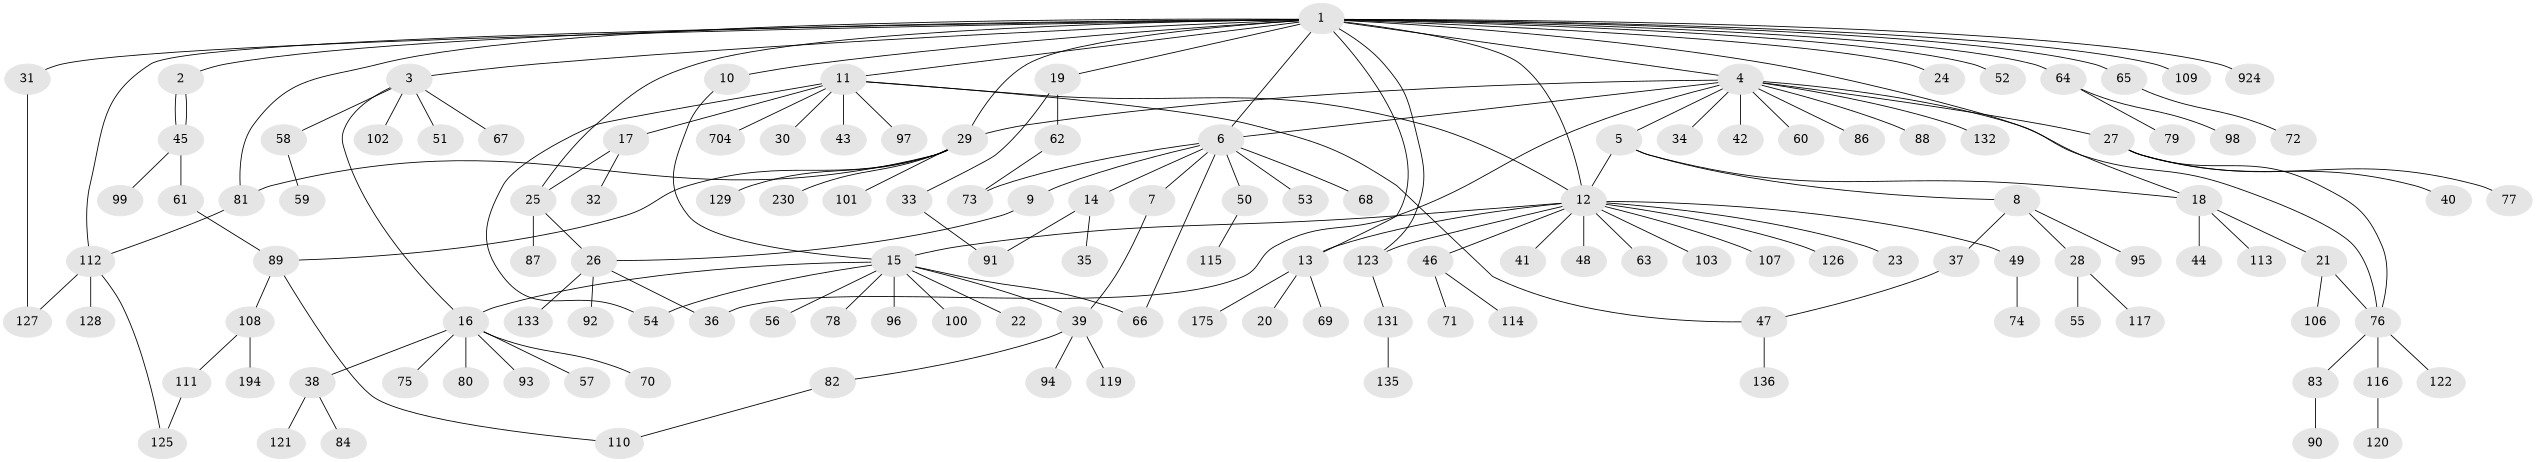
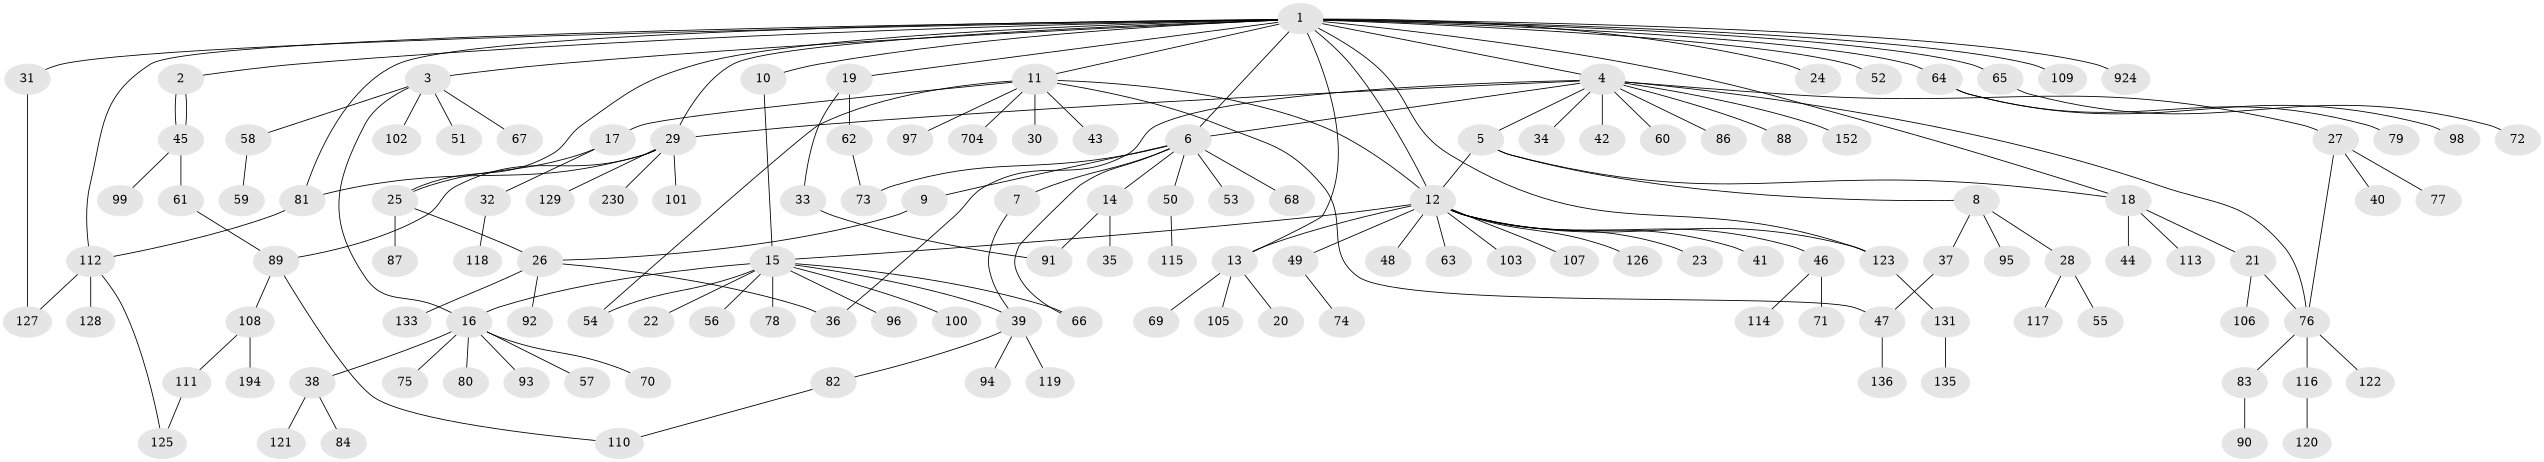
node "132": label "132" -> "152"
node "118": added
node "175": label "175" -> "105"
